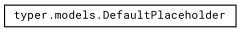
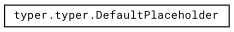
node "typer.models.DefaultPlaceholder": label "typer.models.DefaultPlaceholder" -> "typer.typer.DefaultPlaceholder"
